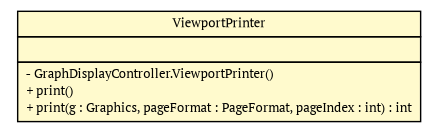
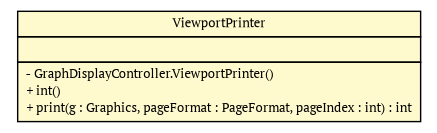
node "ViewportPrinter": text "+ print()" -> "+ int()"
